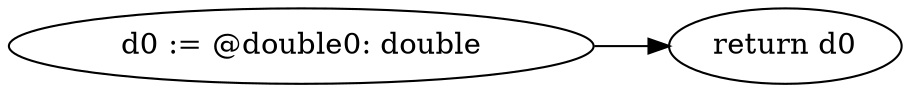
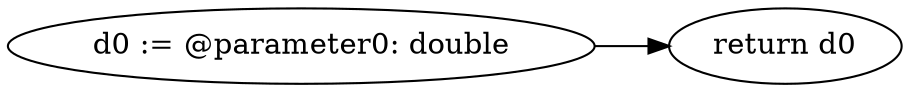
node "d0 := @double0: double": label "d0 := @double0: double" -> "d0 := @parameter0: double"
